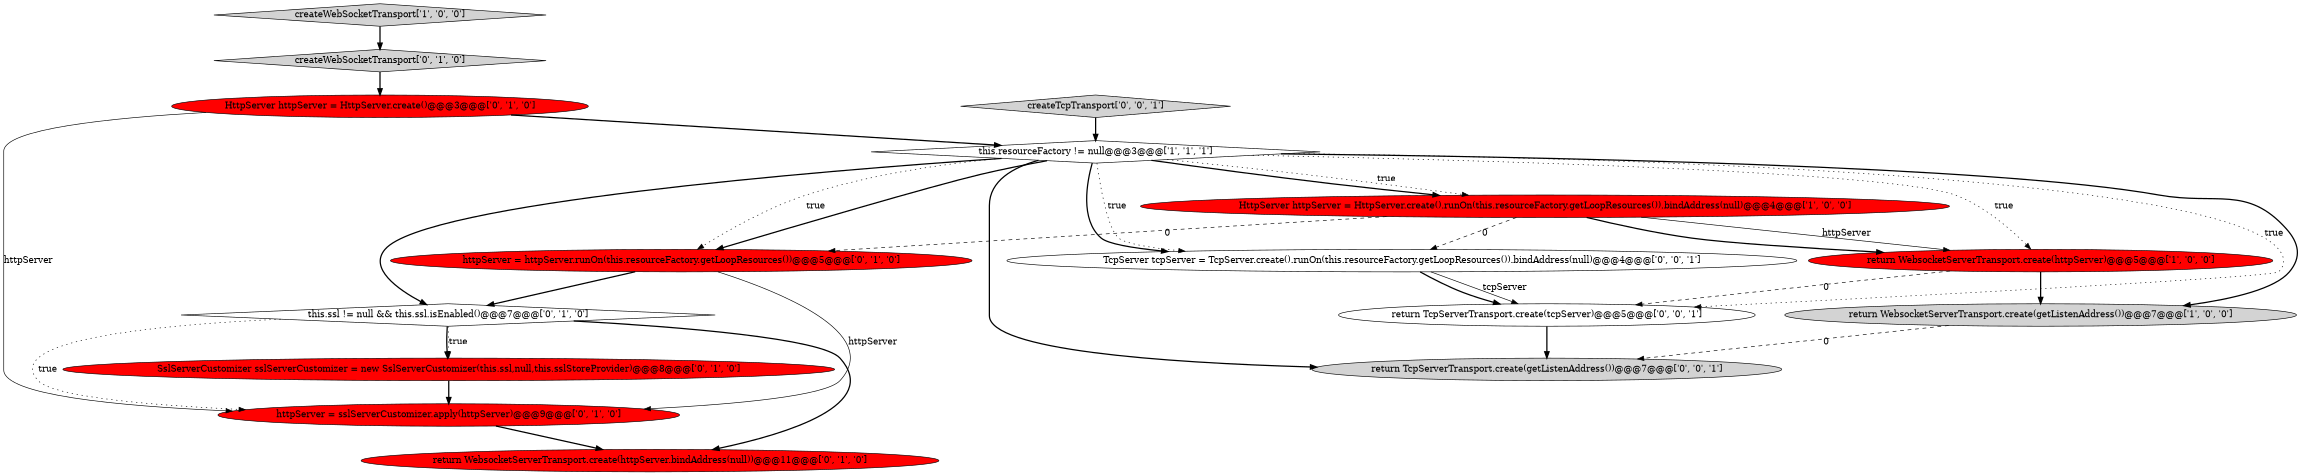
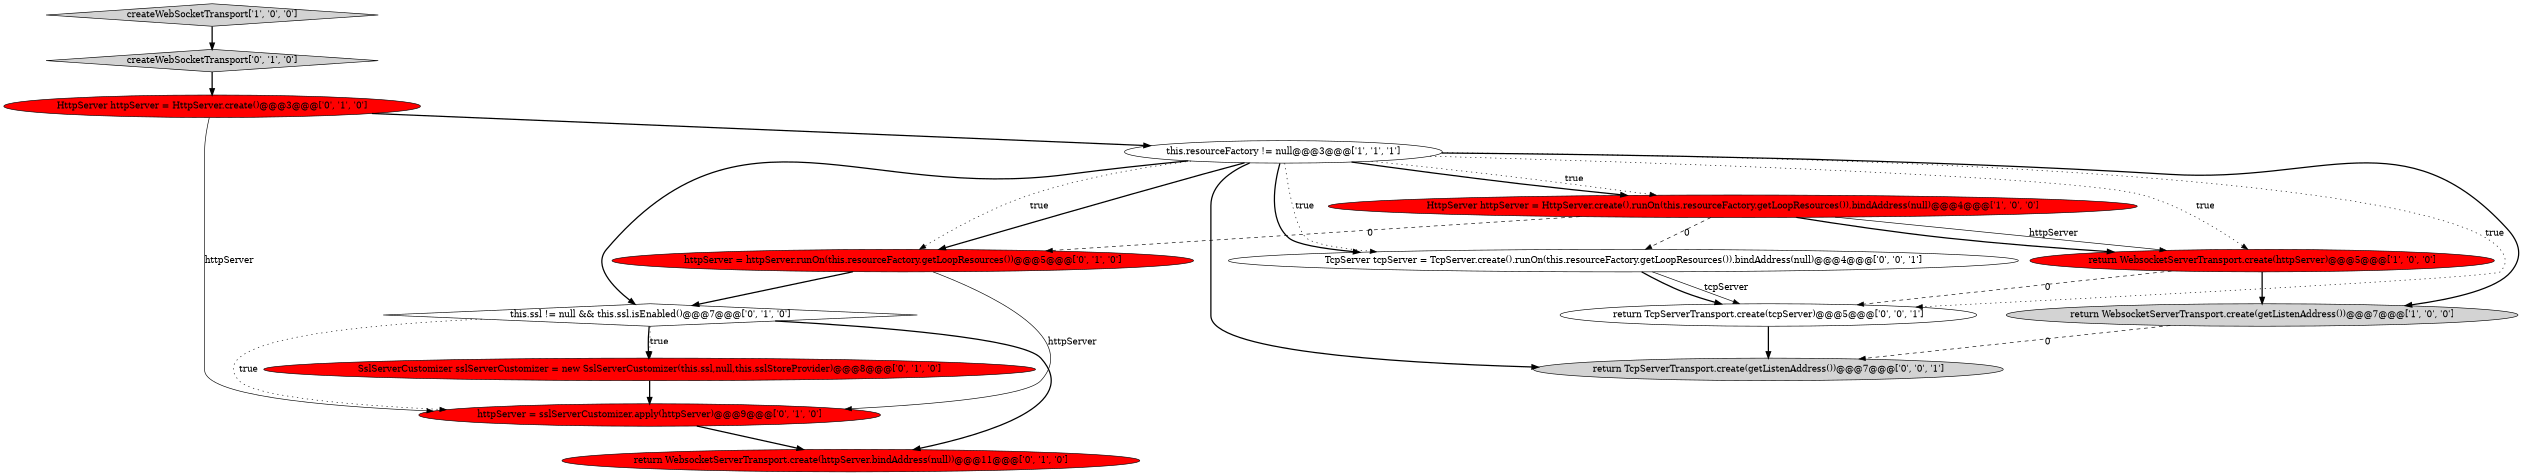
node "createTcpTransport['0', '0', '1']": removed
node "this.resourceFactory != null@@@3@@@['1', '1', '1']": shape diamond -> ellipse
